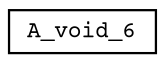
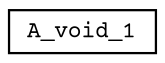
node "A_void_6": label "A_void_6" -> "A_void_1"
